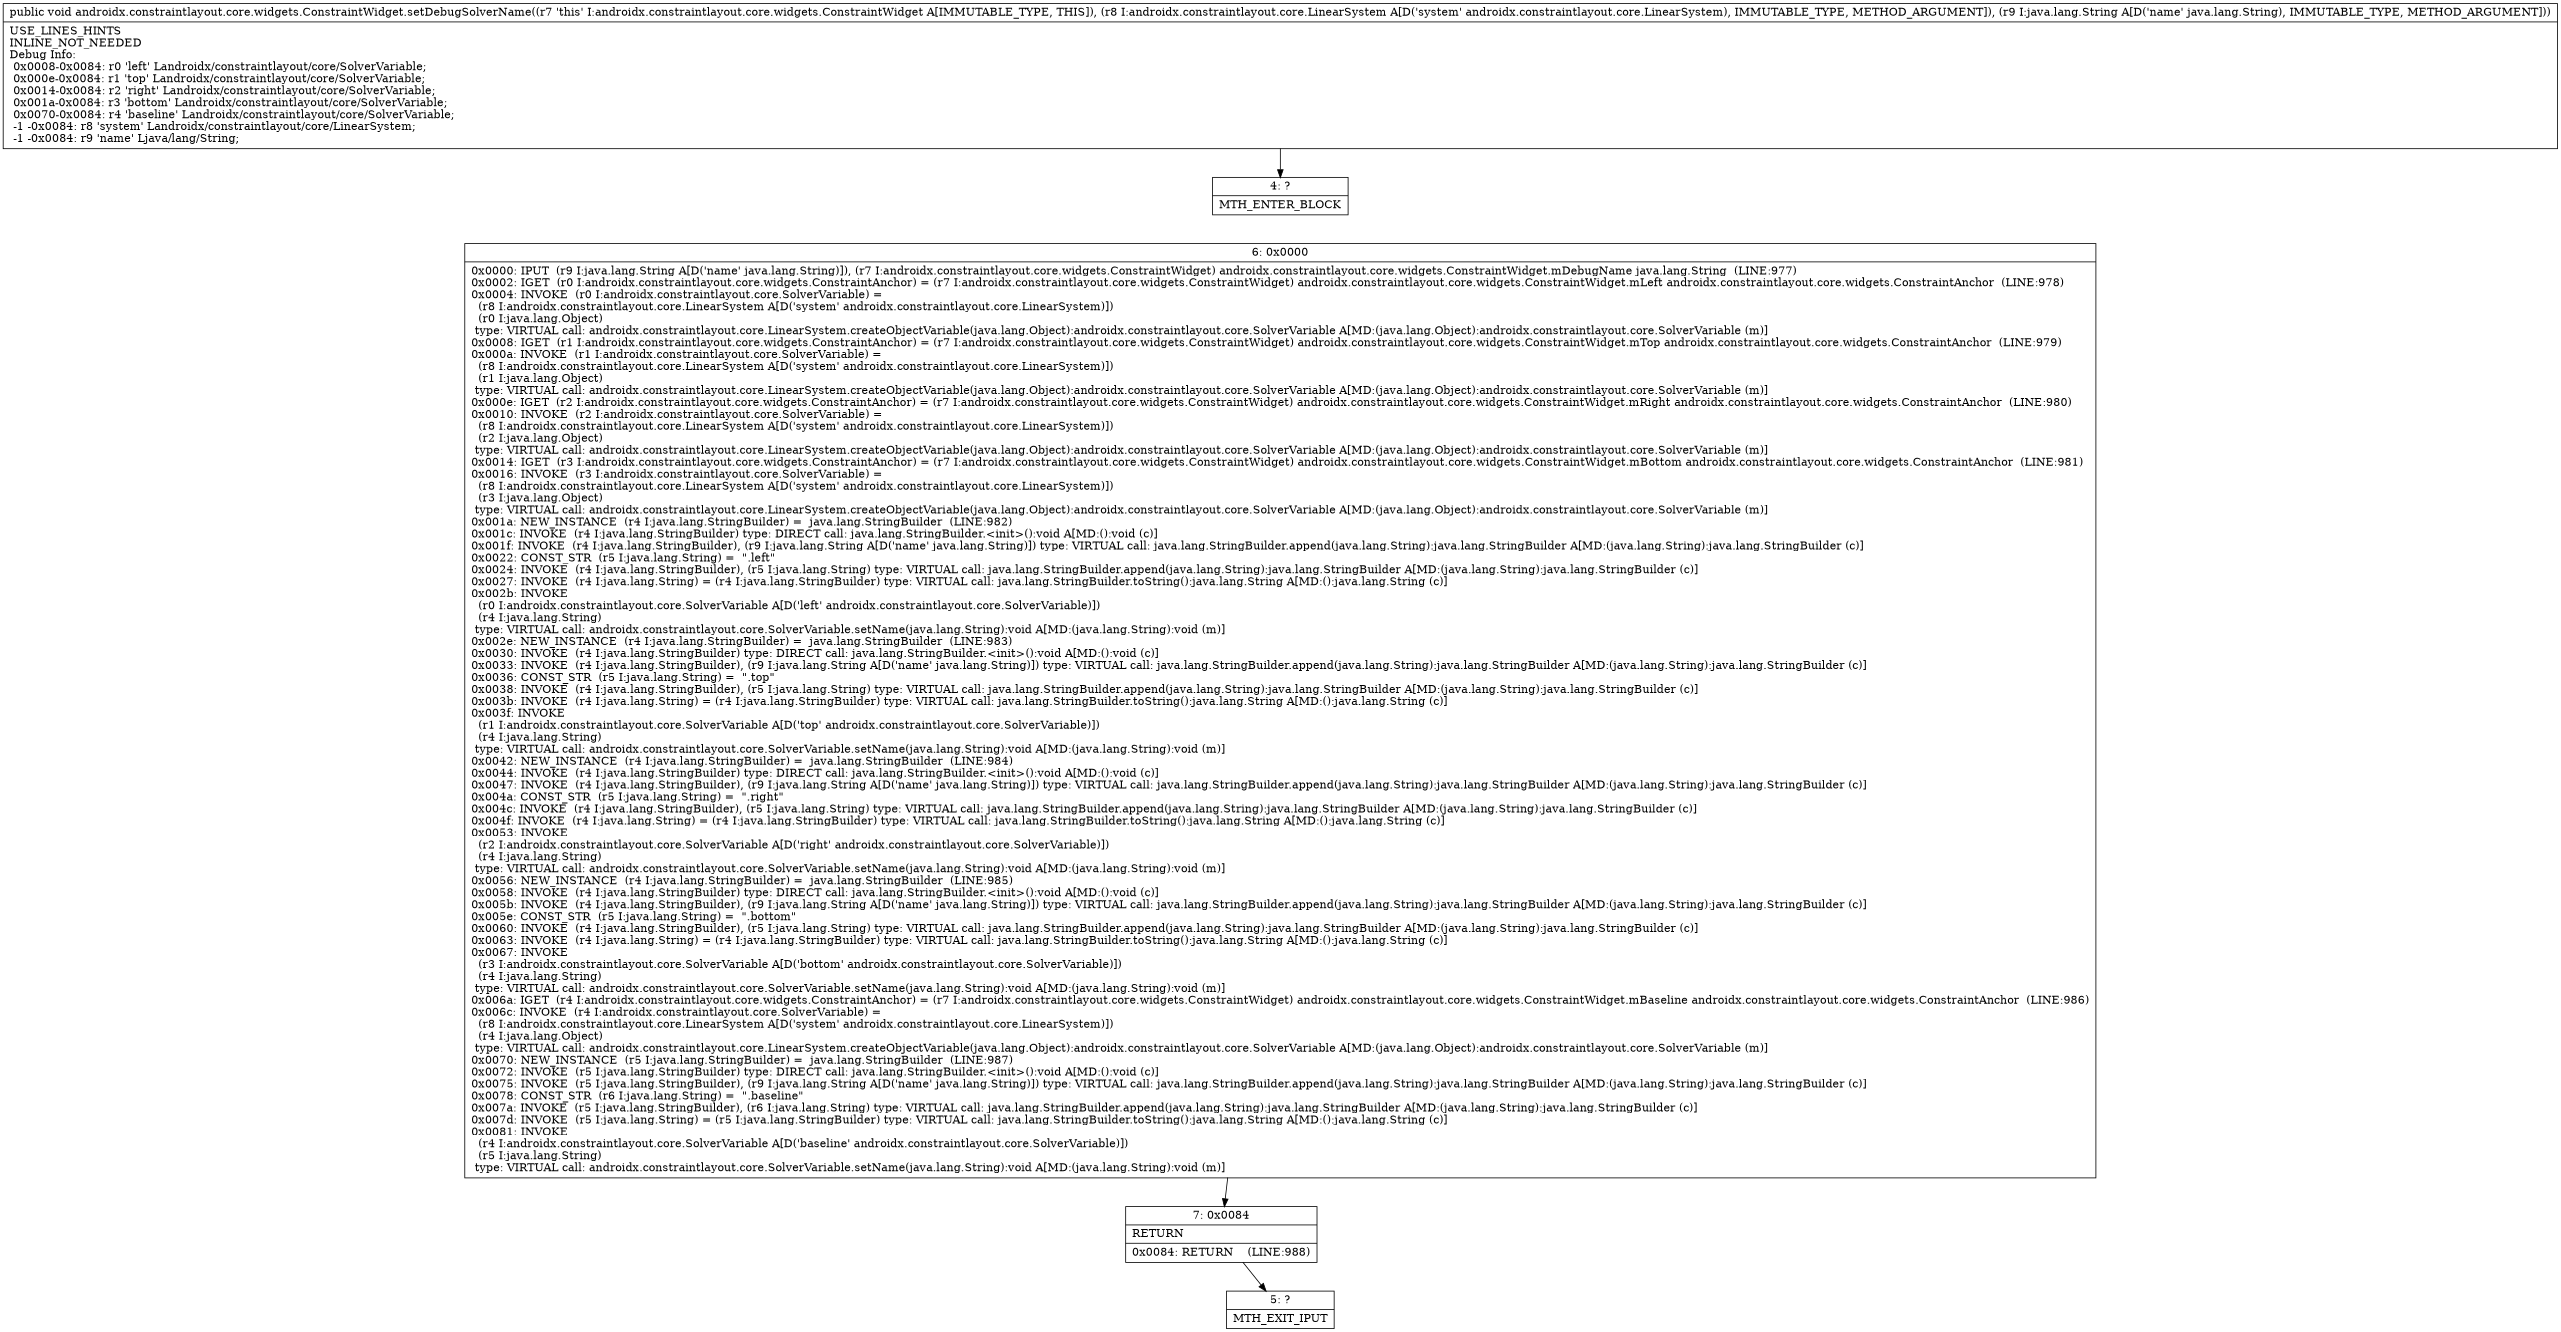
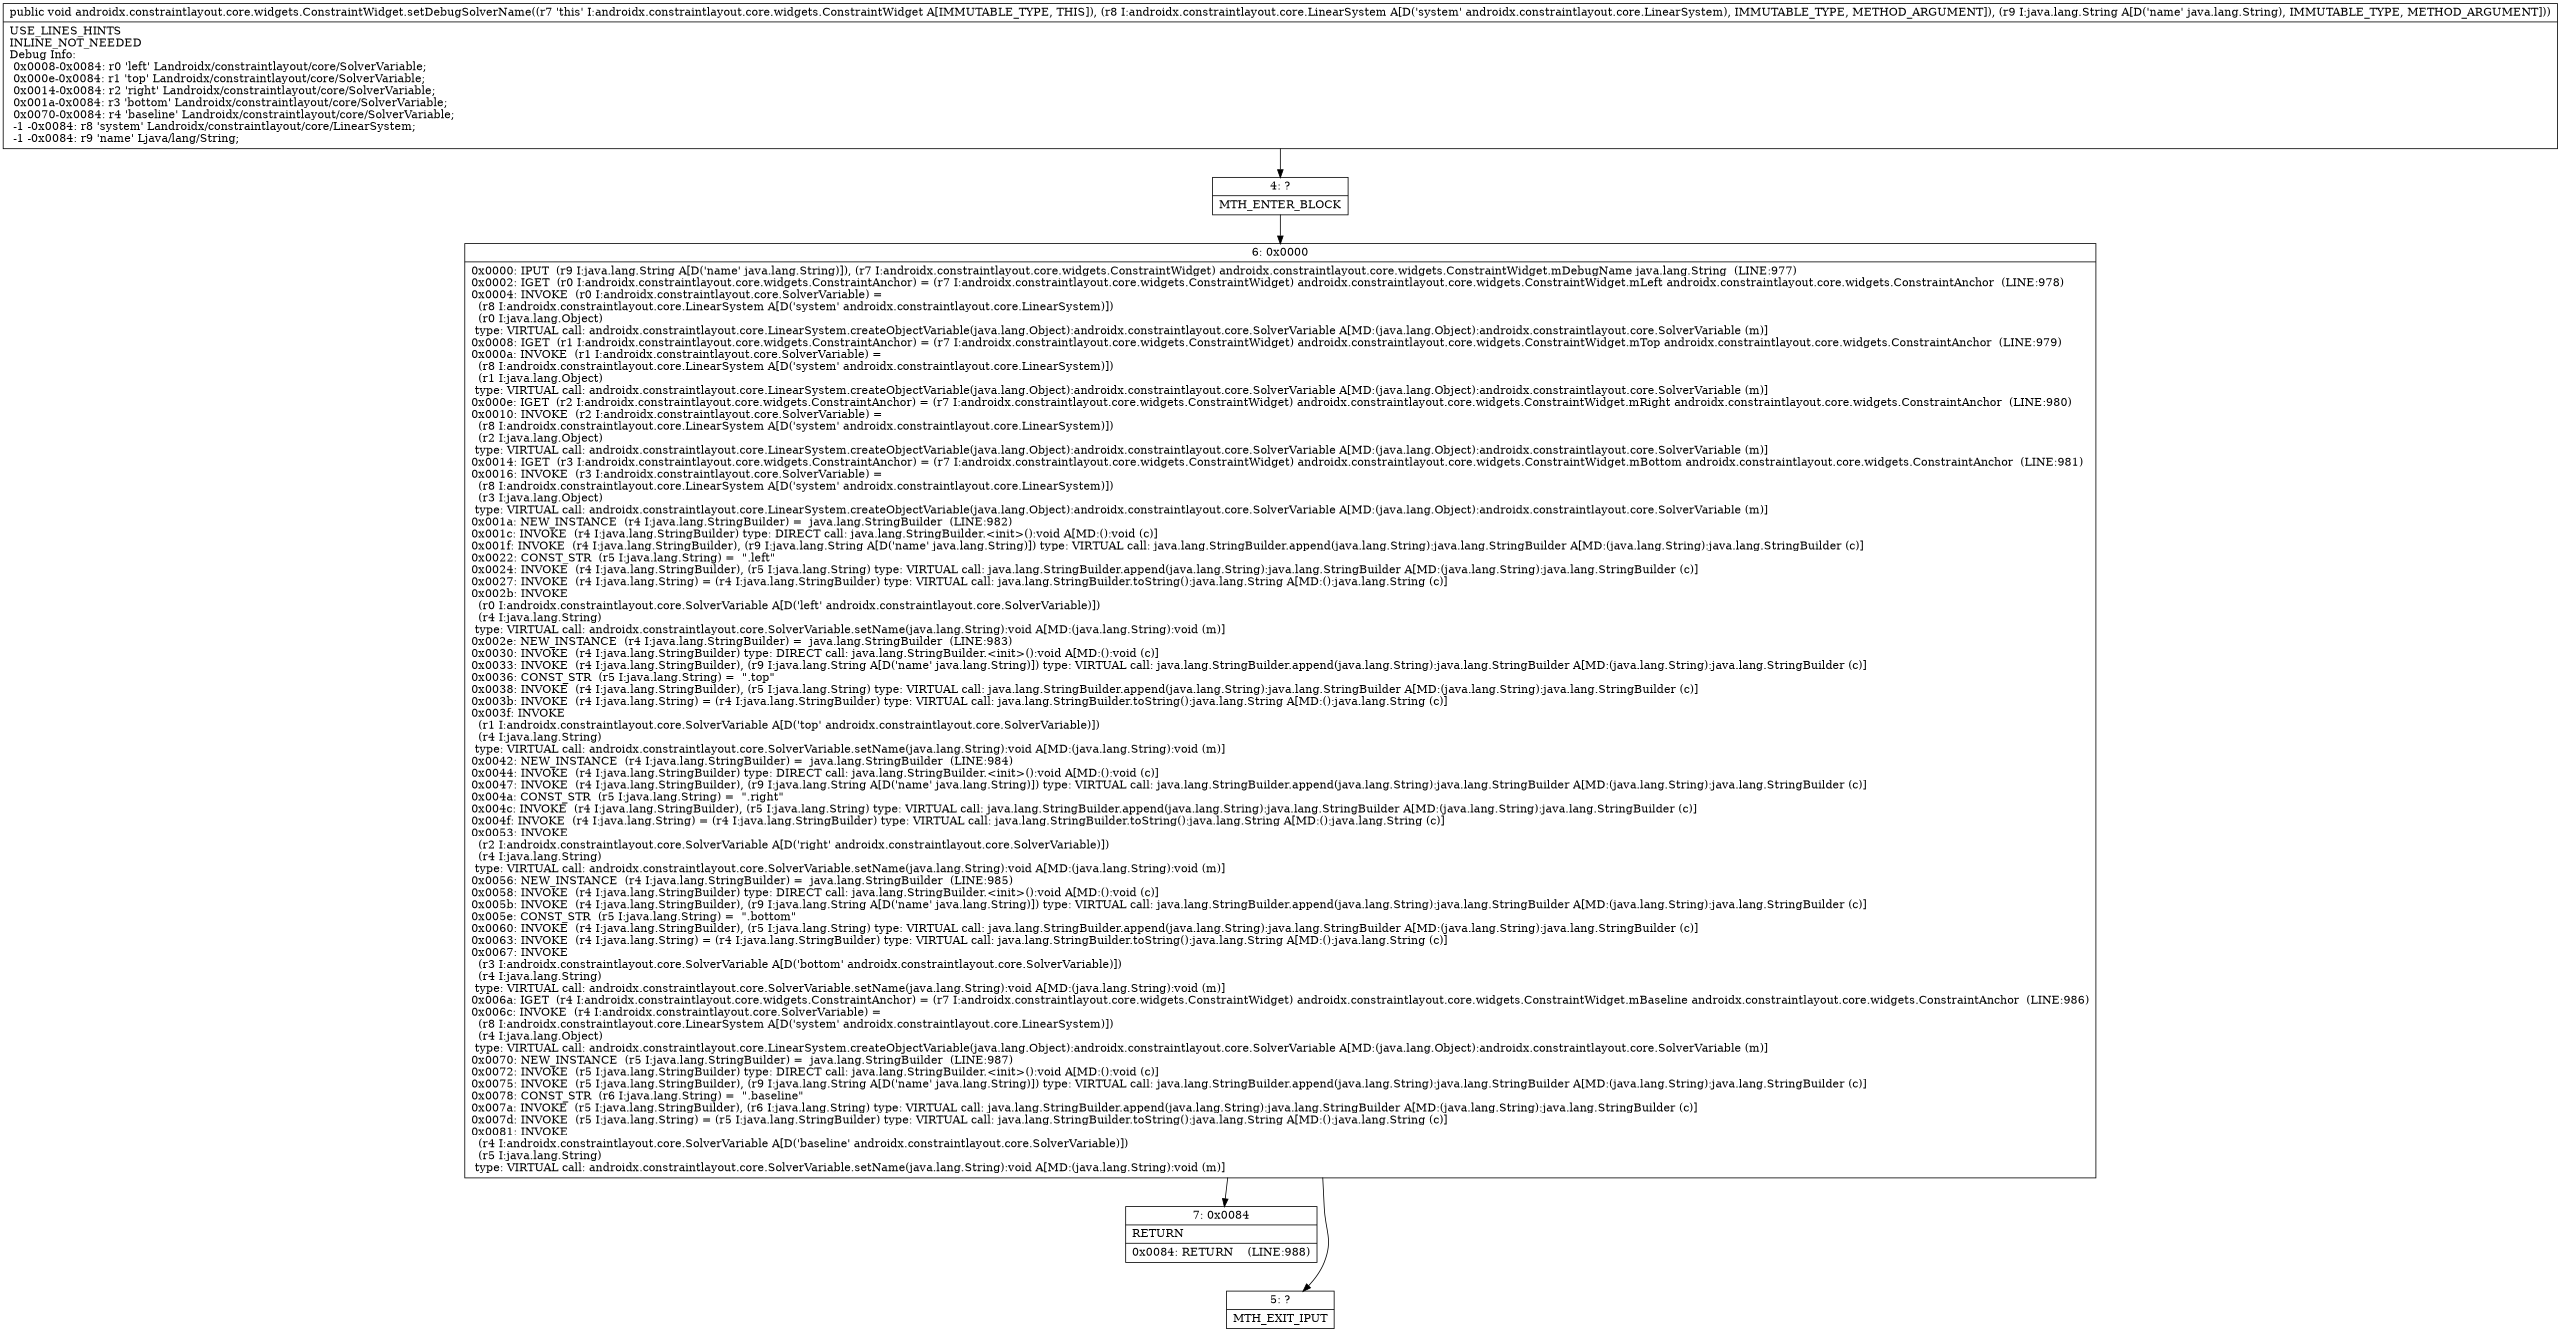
edge "4: ?" -> "6: 0x0000": added
edge "7: 0x0084" -> "5: ?": now "6: 0x0000" -> "5: ?"
